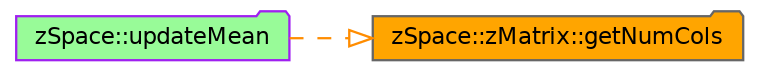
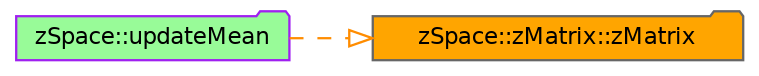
node "zSpace::zMatrix::getNumCols": label "zSpace::zMatrix::getNumCols" -> "zSpace::zMatrix::zMatrix"
